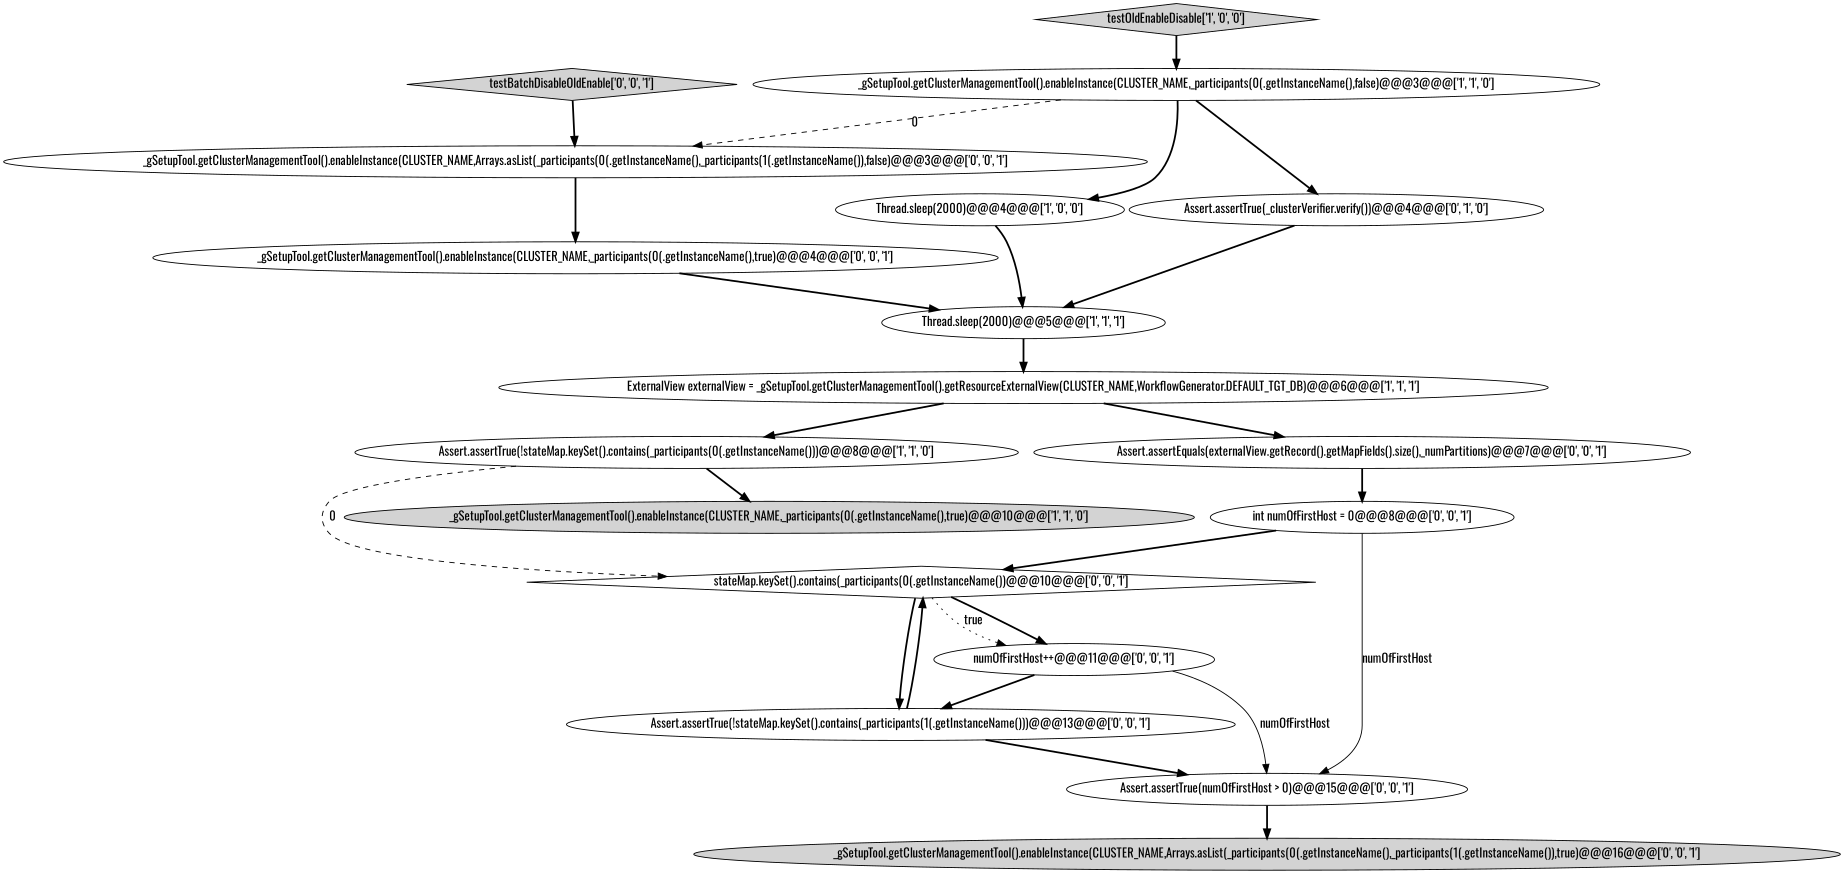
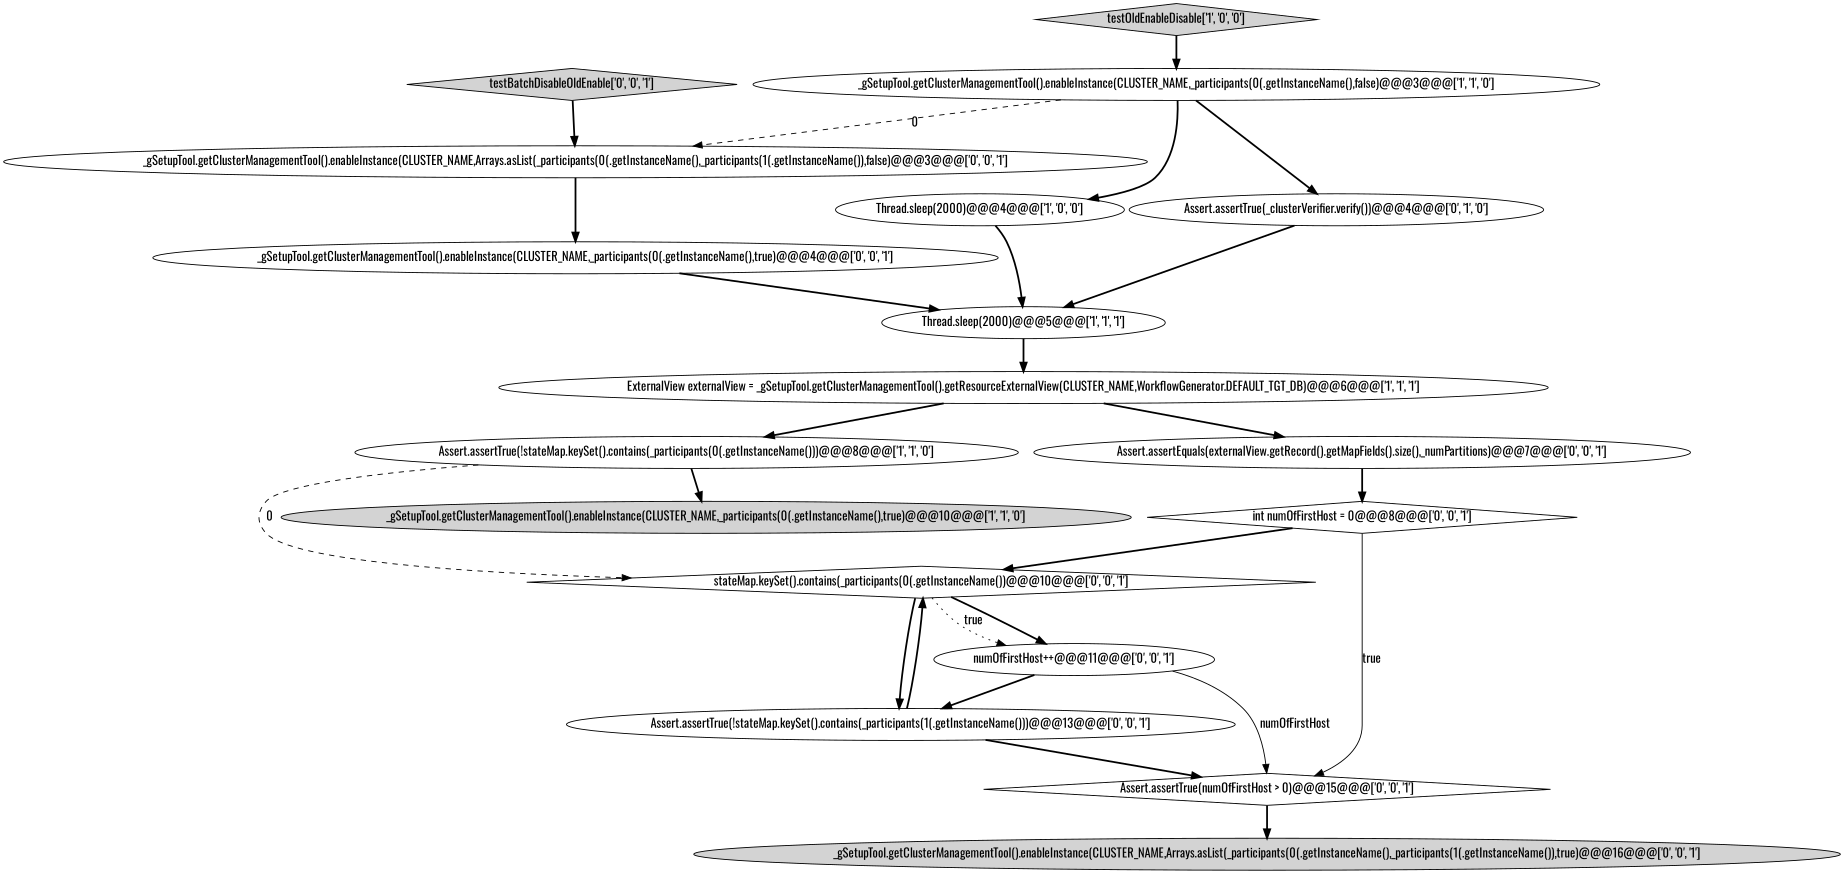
node "int numOfFirstHost = 0@@@8@@@['0', '0', '1']": shape ellipse -> diamond
edge "int numOfFirstHost = 0@@@8@@@['0', '0', '1']" -> "Assert.assertTrue(numOfFirstHost > 0)@@@15@@@['0', '0', '1']": label "numOfFirstHost" -> "true"
node "Assert.assertTrue(numOfFirstHost > 0)@@@15@@@['0', '0', '1']": shape ellipse -> diamond
